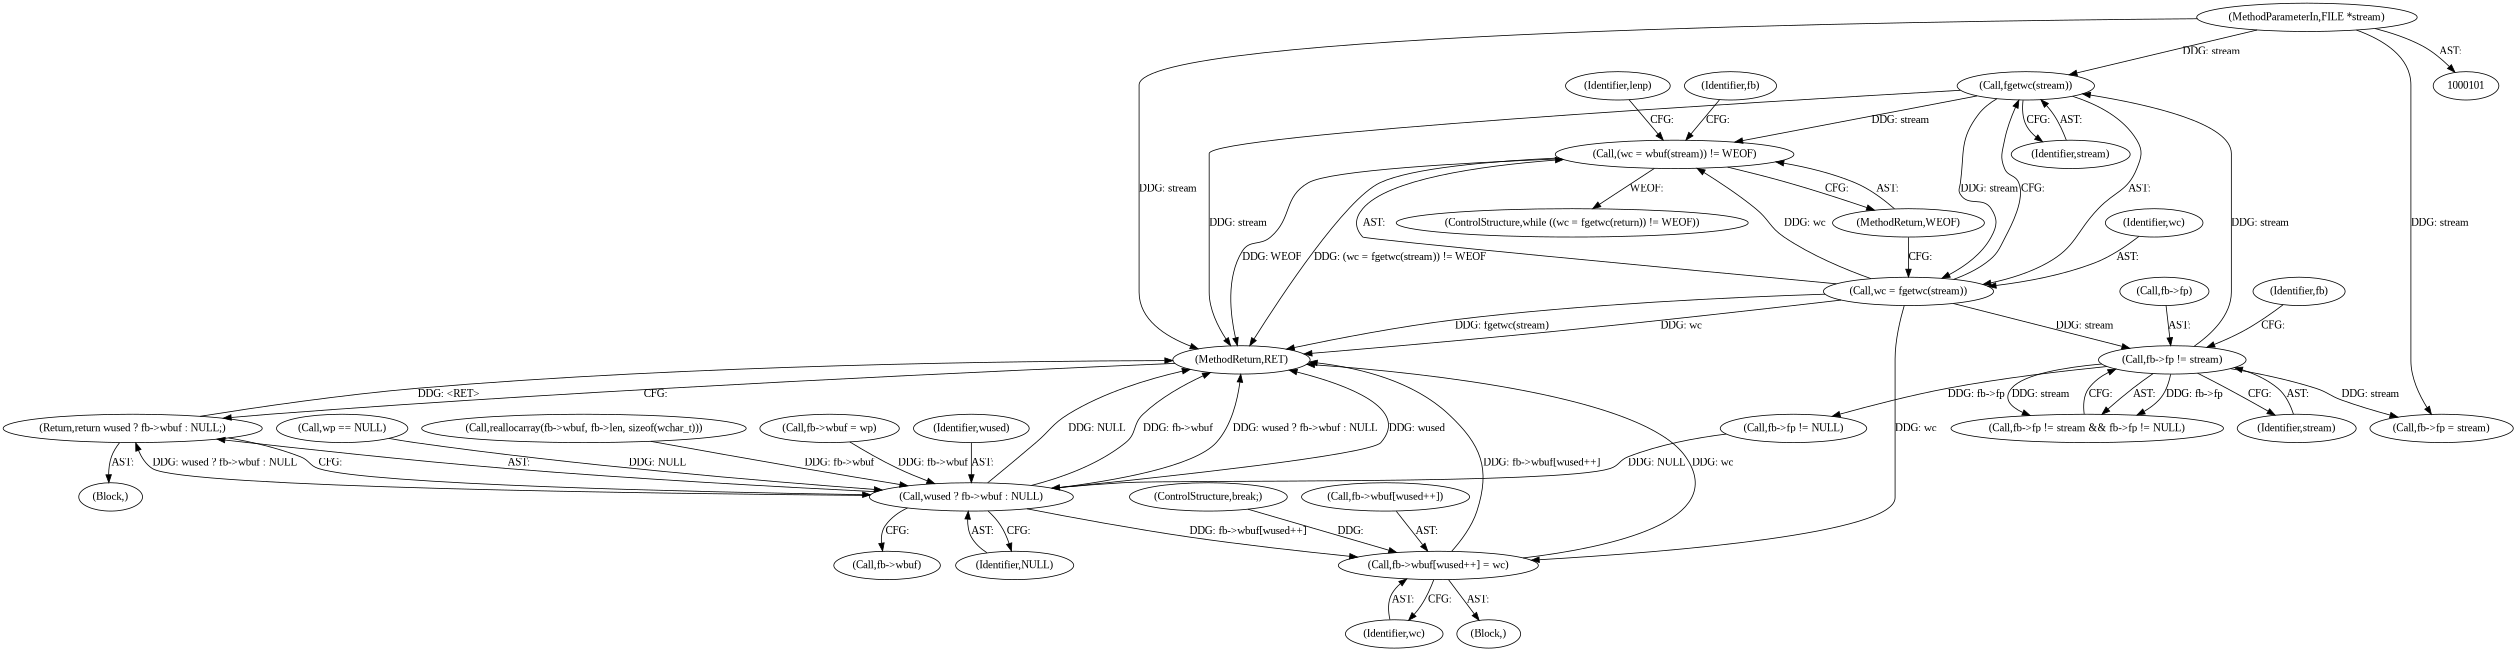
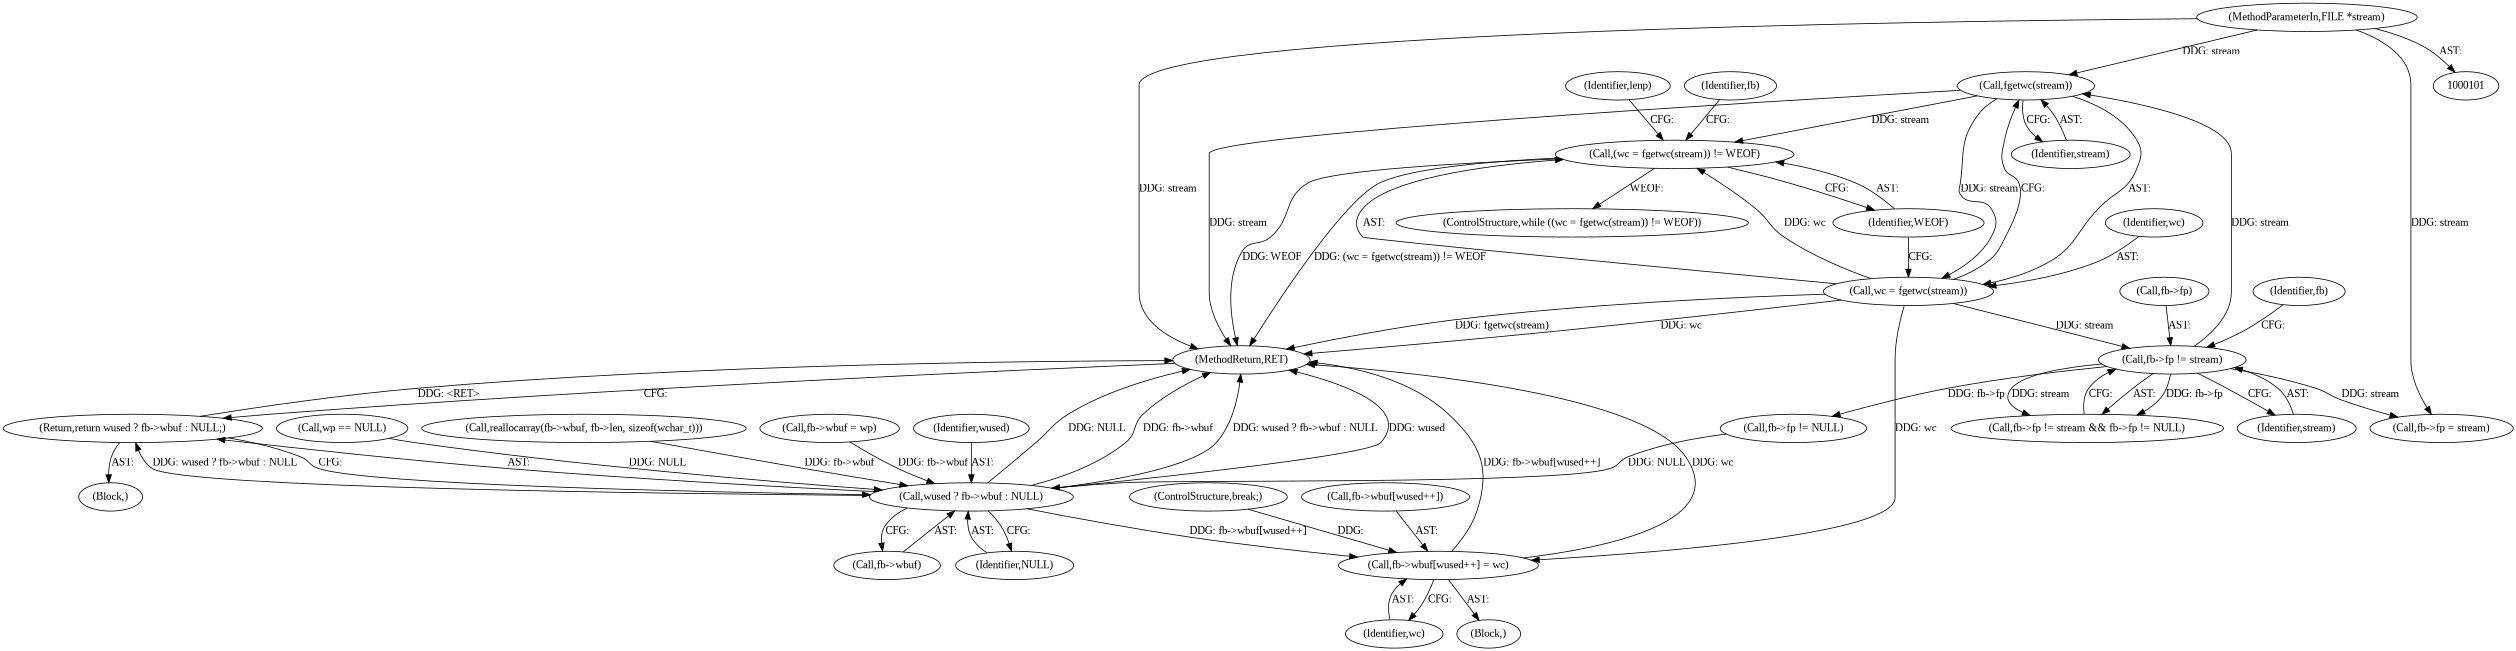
node "(Call,(wc = wbuf(stream)) != WEOF)": label "(Call,(wc = wbuf(stream)) != WEOF)" -> "(Call,(wc = fgetwc(stream)) != WEOF)"
node "(ControlStructure,while ((wc = fgetwc(return)) != WEOF))": label "(ControlStructure,while ((wc = fgetwc(return)) != WEOF))" -> "(ControlStructure,while ((wc = fgetwc(stream)) != WEOF))"
node "(MethodReturn,WEOF)": label "(MethodReturn,WEOF)" -> "(Identifier,WEOF)"
edge "(Call,fb->wbuf)" -> "(Call,wused ? fb->wbuf : NULL)": added, label "AST:"
